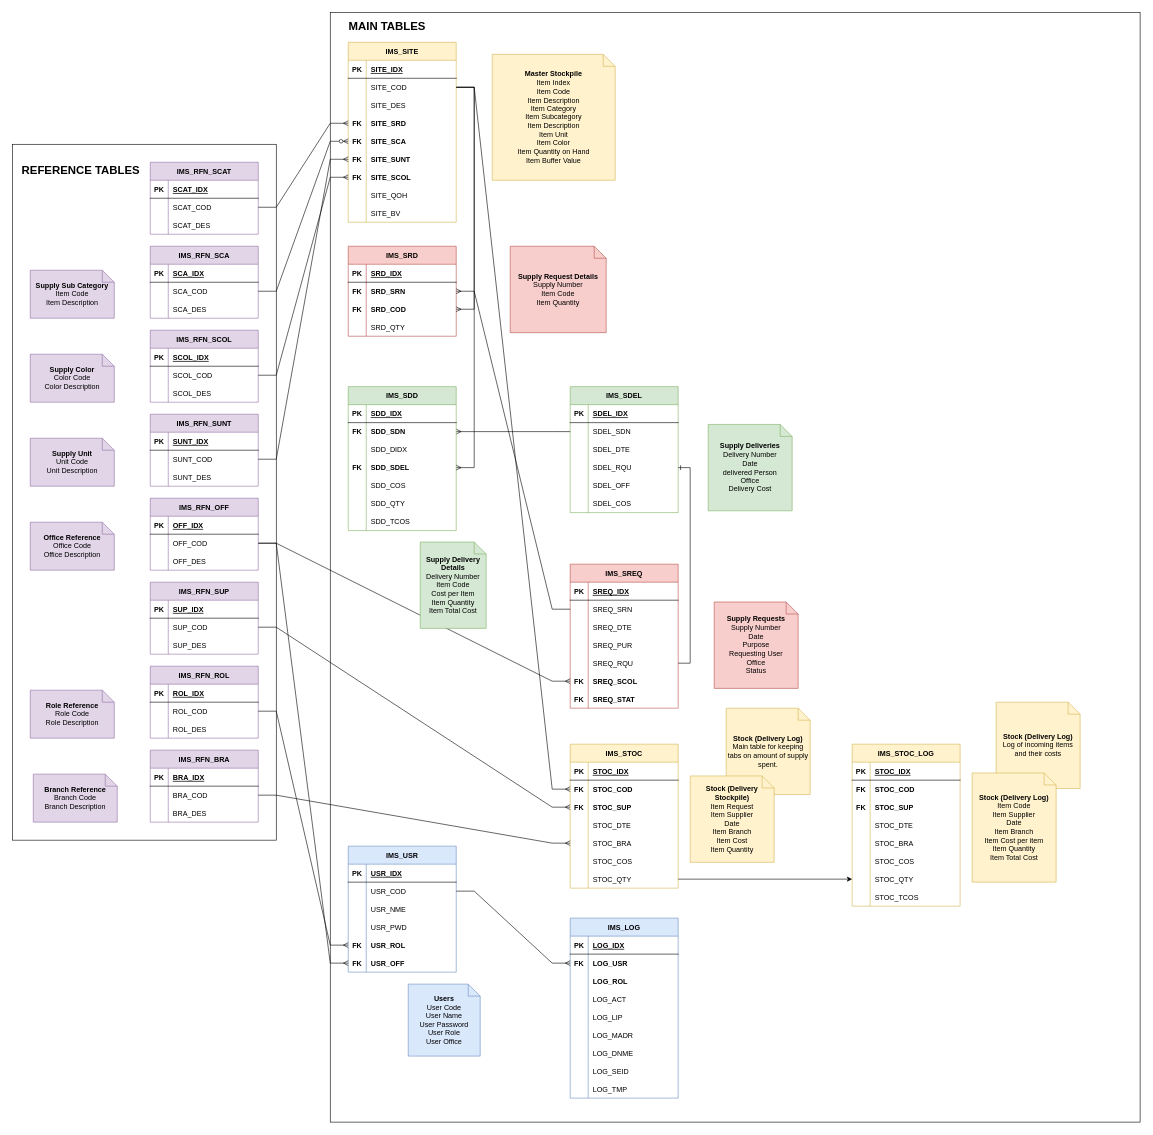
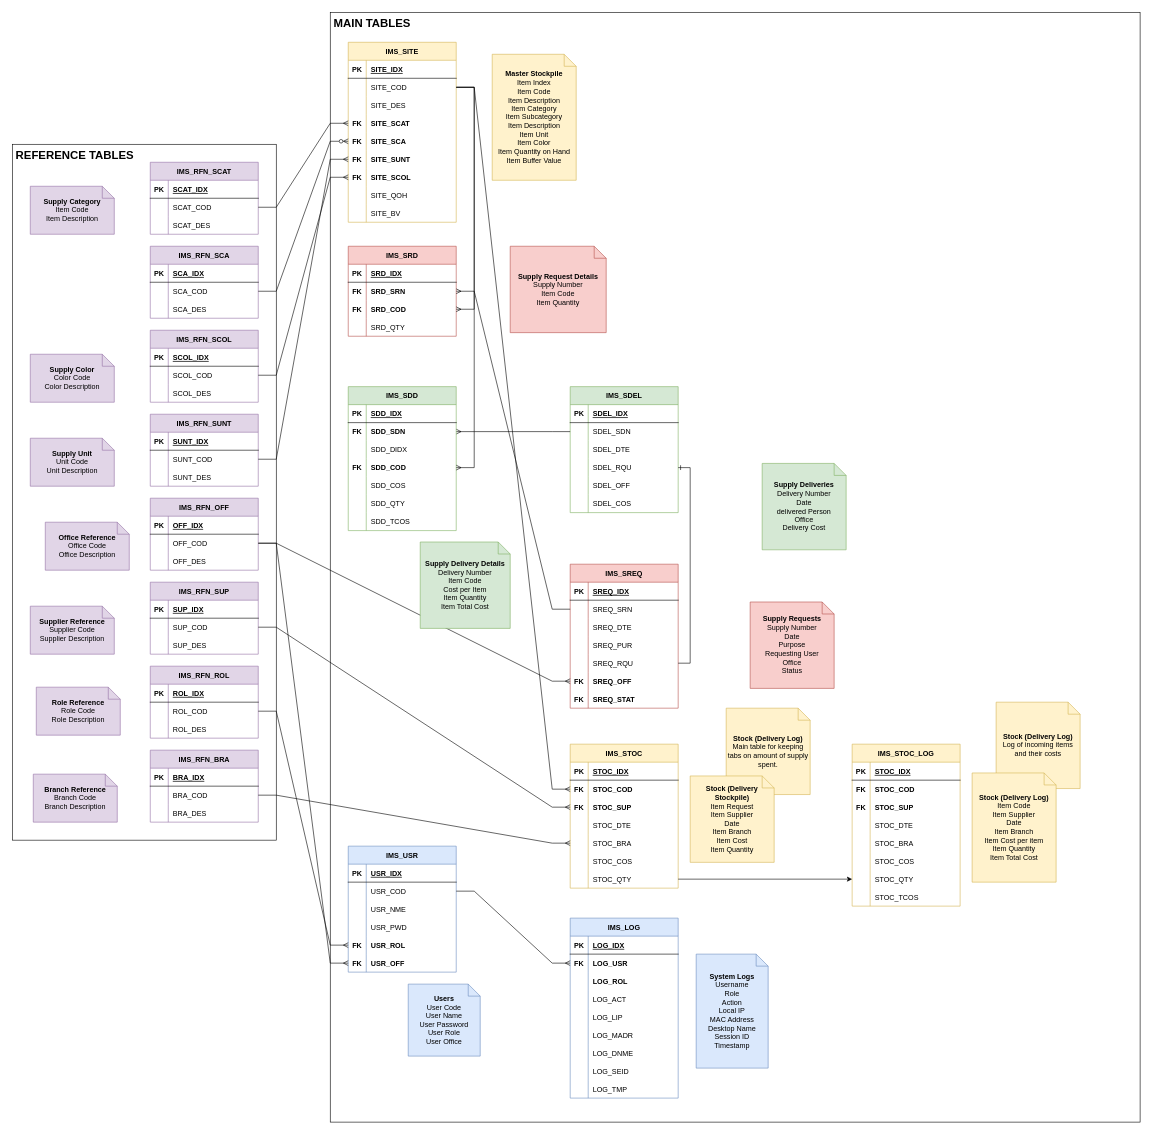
node "MAIN TABLES": moved (408, 24) -> (393, 21)
node "Master Stockpile Item Index Item Code Item Description Item Category Item Subcategory Item Description Item Unit Item Color Item Quantity on Hand Item Buffer Value": size 123x126 -> 84x126
node "SITE_SRD": label "SITE_SRD" -> "SITE_SCAT"
node "REFERENCE TABLES": moved (81, 168) -> (75, 153)
node "Supply Category Item Code Item Description": added
node "Supply Sub Category Item Code Item Description": removed
node "SDD_SDEL": label "SDD_SDEL" -> "SDD_COD"
node "Supply Deliveries Delivery Number Date delivered Person Office Delivery Cost": moved (750, 468) -> (804, 507)
node "Office Reference Office Code Office Description": moved (72, 546) -> (87, 546)
node "Supply Delivery Details Delivery Number Item Code Cost per Item Item Quantity Item Total Cost": size 66x86 -> 90x86
node "Supplier Reference Supplier Code Supplier Description": added
node "Supply Requests Supply Number Date Purpose Requesting User Office Status": moved (756, 645) -> (792, 645)
node "SREQ_SCOL": label "SREQ_SCOL" -> "SREQ_OFF"
node "Role Reference Role Code Role Description": moved (72, 714) -> (78, 711)
node "System Logs Username Role Action Local IP MAC Address Desktop Name Session ID Timestamp": added
